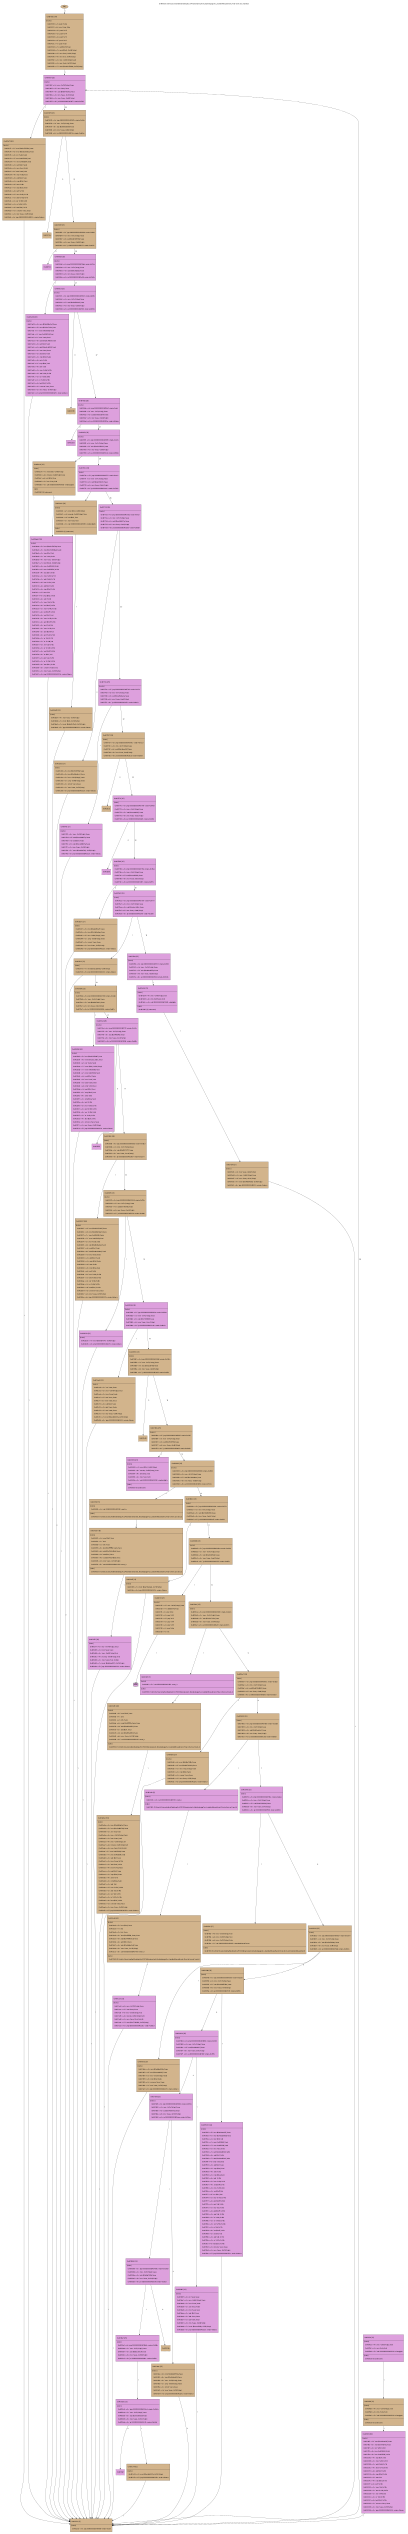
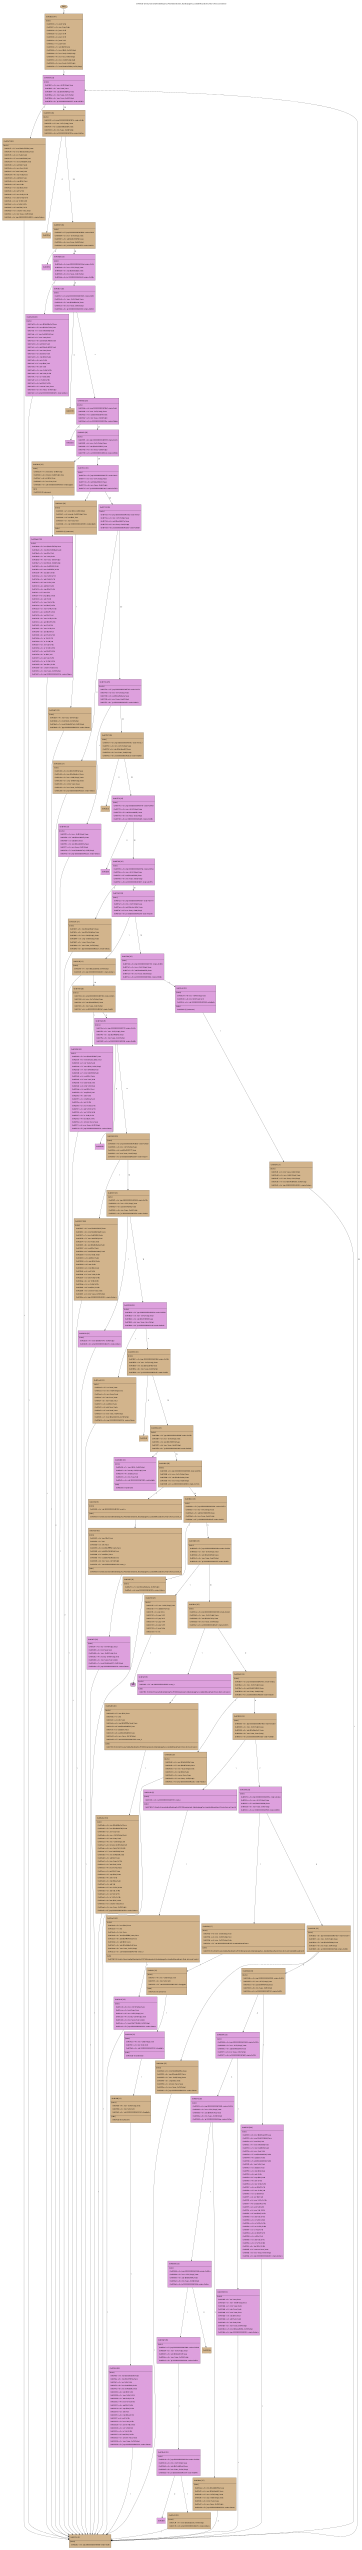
node "0x401fc1 [12]": added
